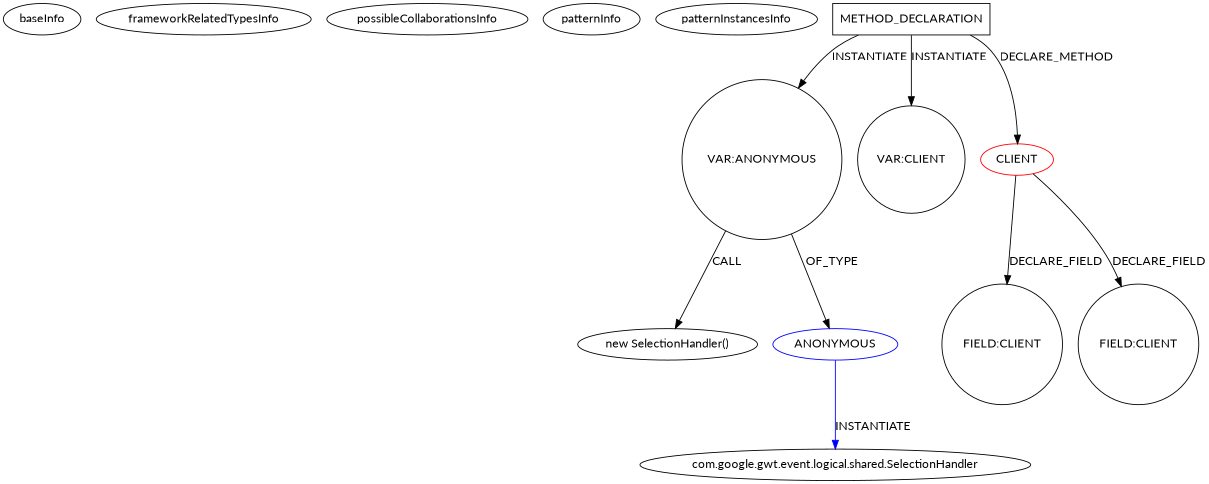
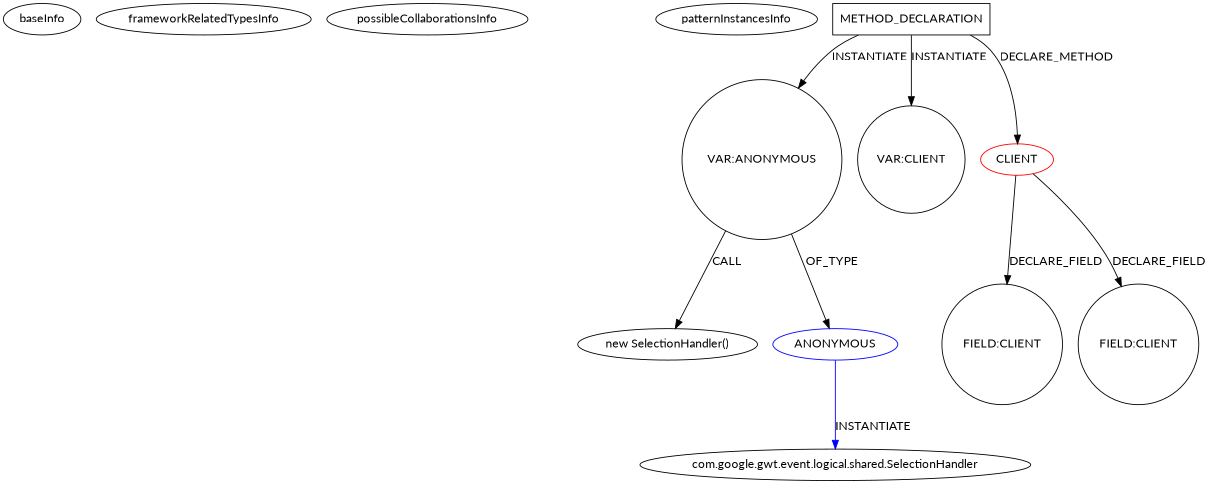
node "patternInfo": removed
